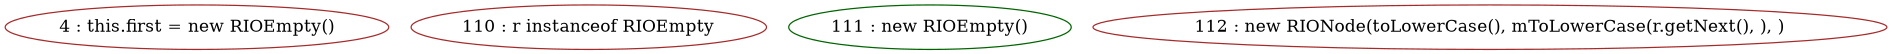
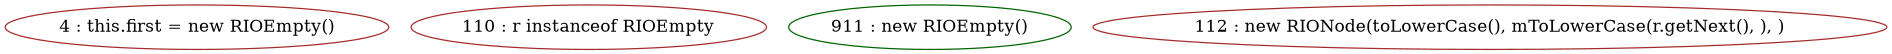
node "111 : new RIOEmpty()": label "111 : new RIOEmpty()" -> "911 : new RIOEmpty()"
